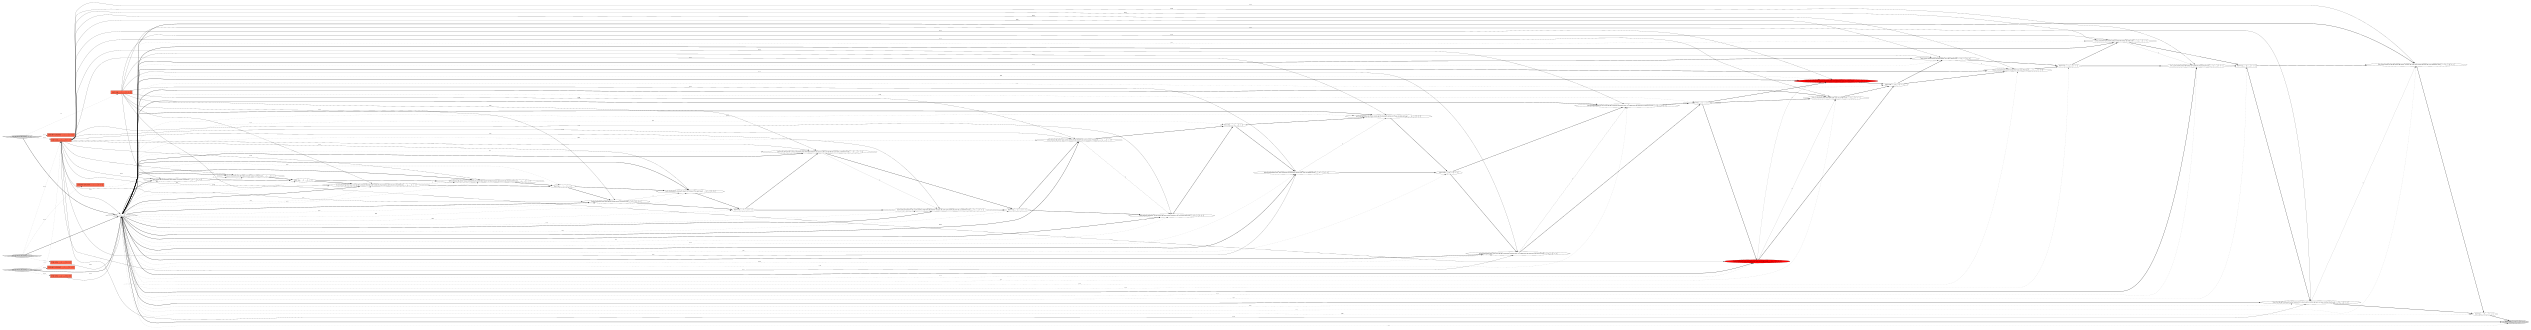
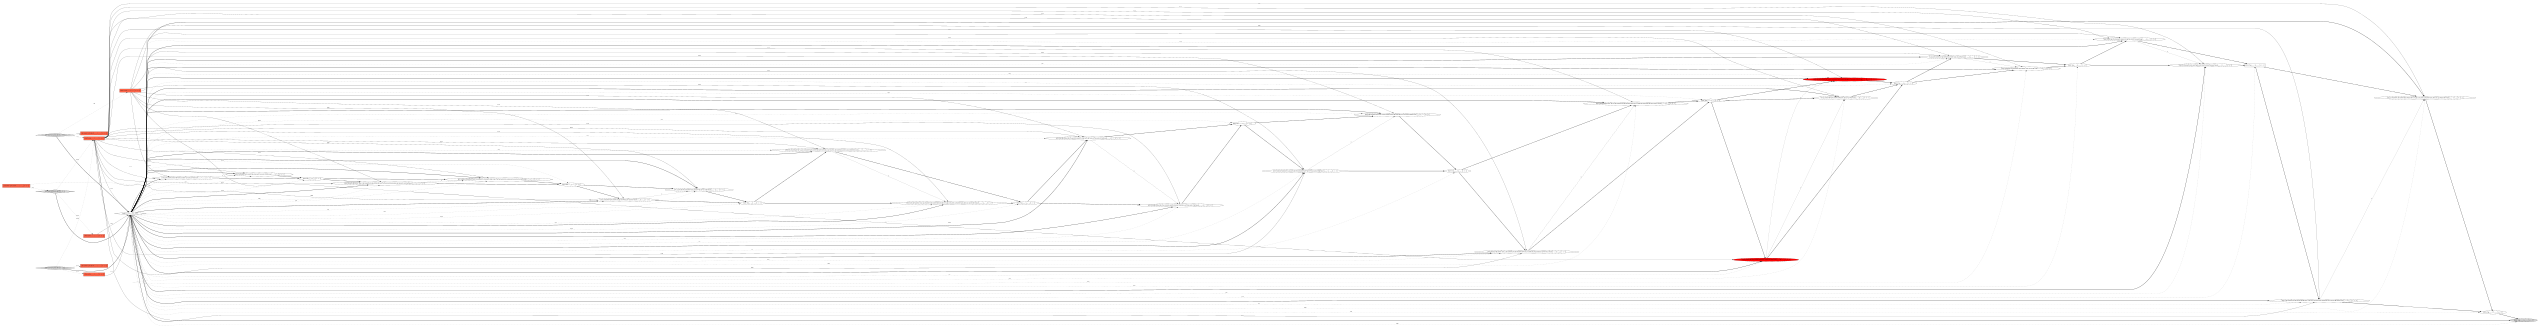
edge "setPropertyOnComponent['0', '0', '1']" -> "Component component@@@2@@@['0', '0', '1']": reversed
